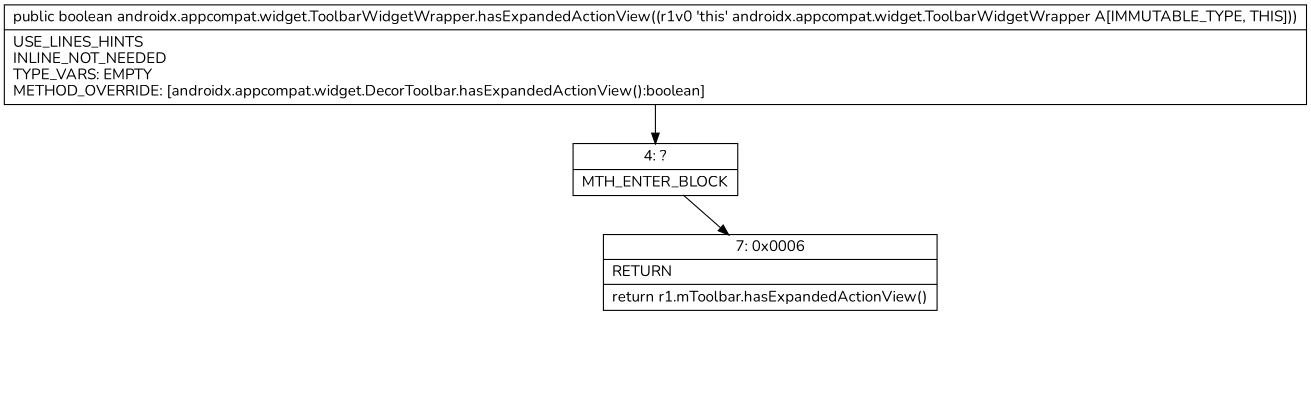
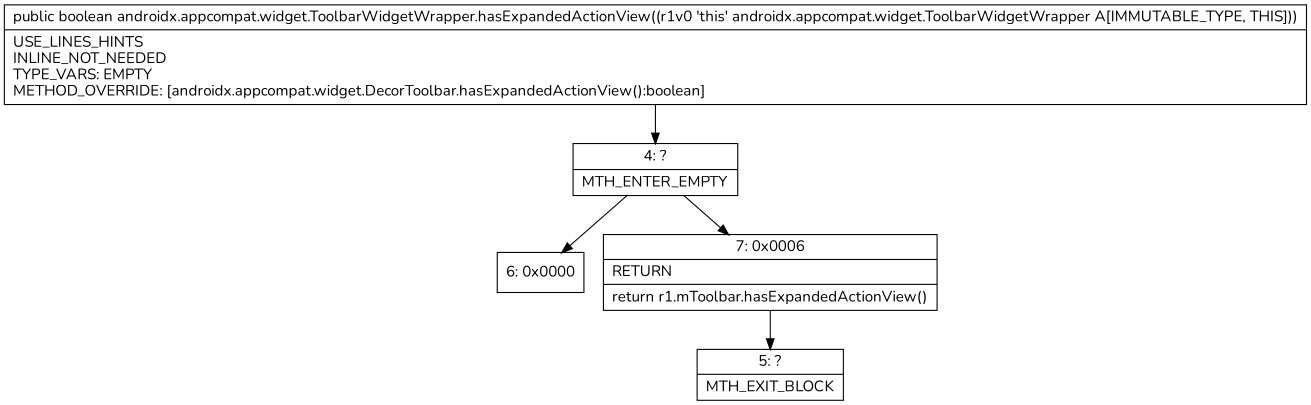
node "4: ?": text "MTH_ENTER_BLOCK" -> "MTH_ENTER_EMPTY"
node "6: 0x0000": added
node "5: ?": added
